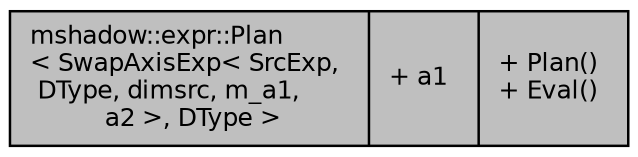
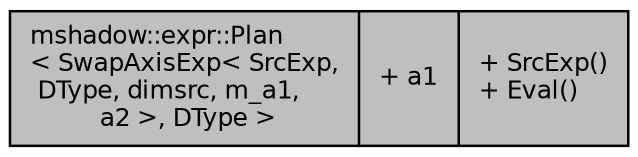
node "mshadow::expr::Plan": text "+ Plan()" -> "+ SrcExp()"
